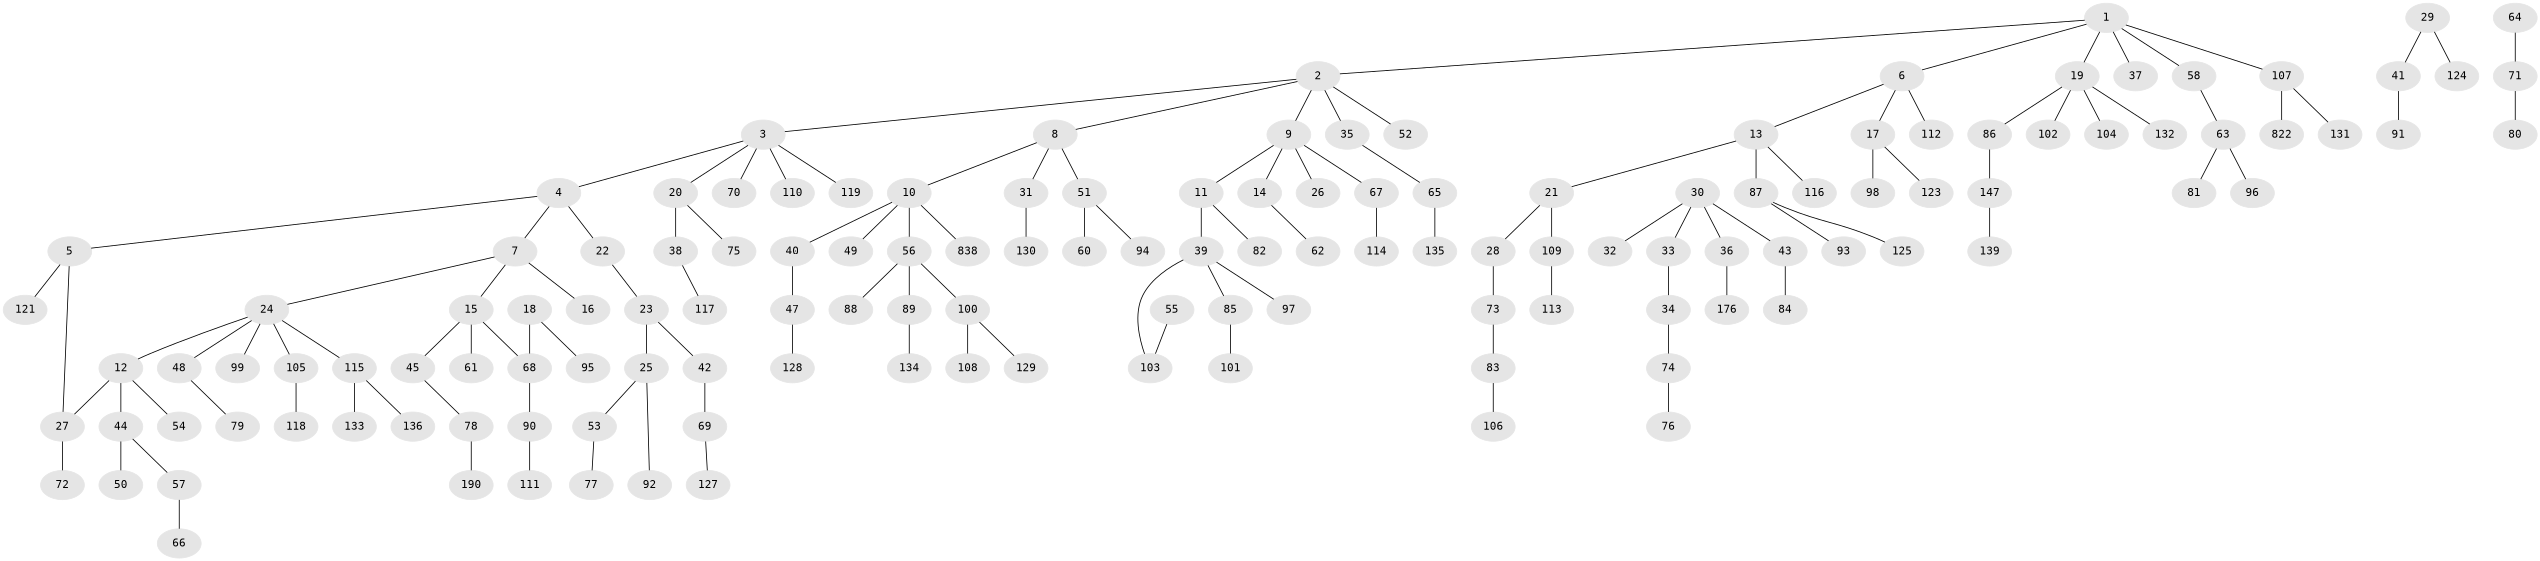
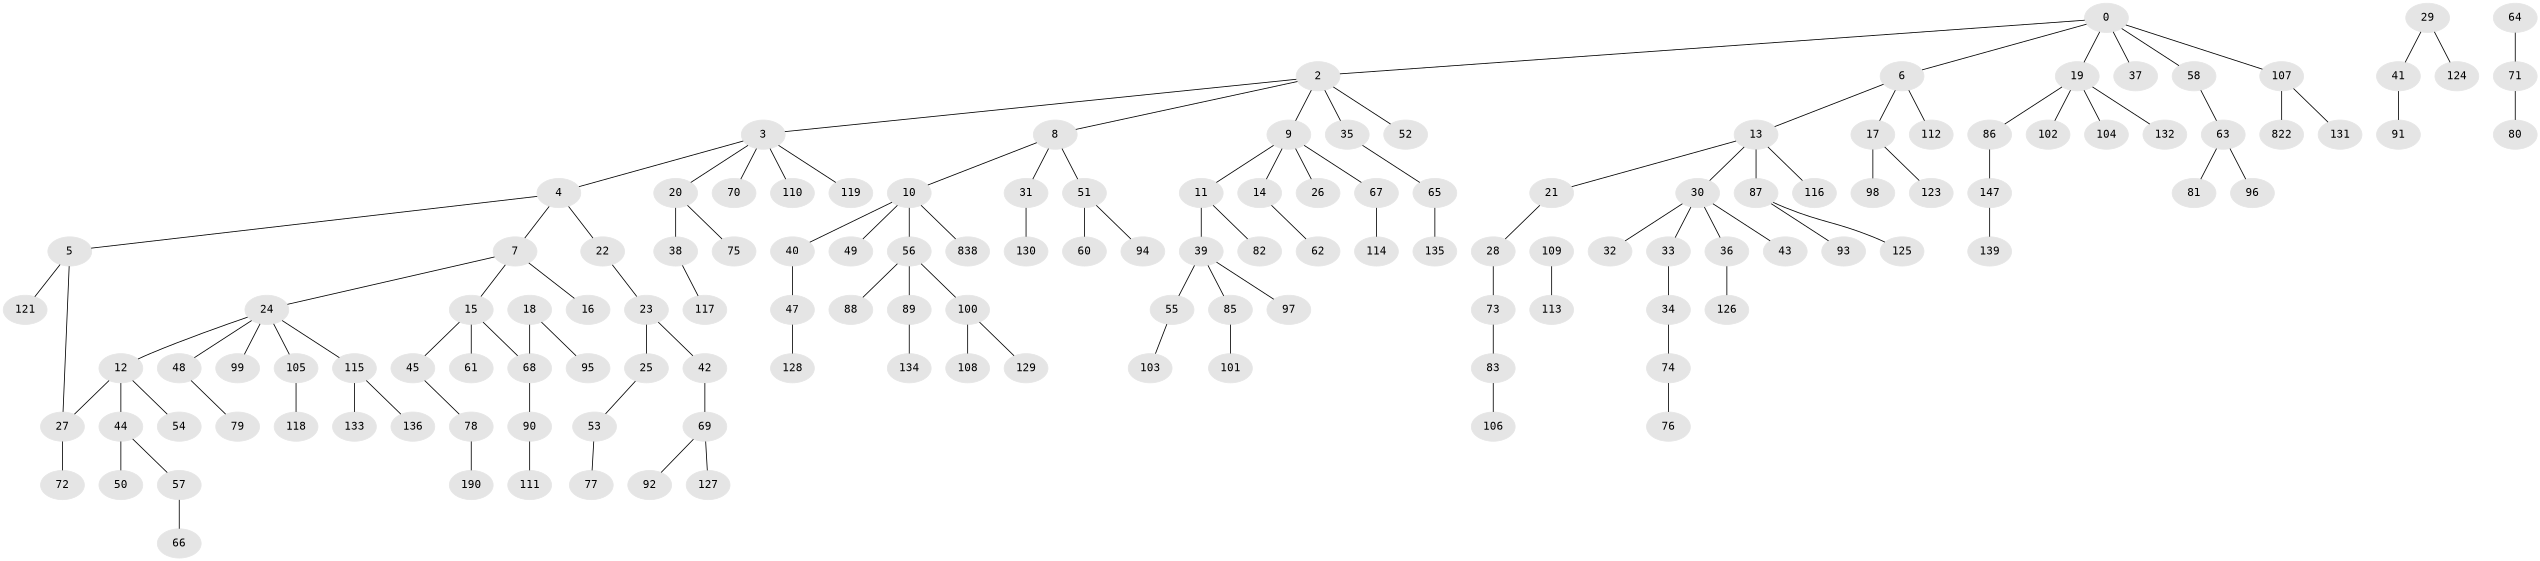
node "1": label "1" -> "0"
edge "13" -- "30": added
edge "21" -- "109": removed
edge "39" -- "103": now "39" -- "55"
node "176": label "176" -> "126"
node "84": removed
edge "25" -- "92": now "69" -- "92"
